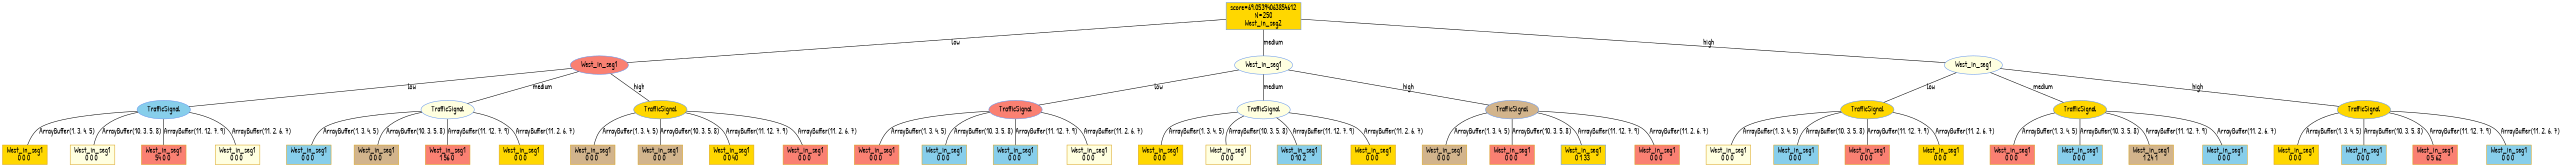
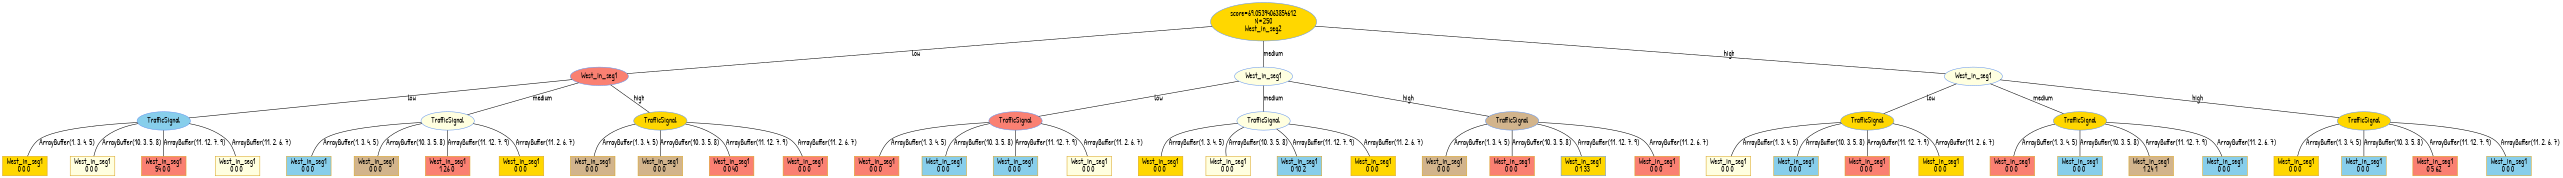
node "score=69.05394063854612 N=250 West_in_seg2": shape box -> ellipse
node "West_in_seg1 1 56 0": label "West_in_seg1 1 56 0" -> "West_in_seg1 1 26 0"
node "West_in_seg1 0 0 40": fillcolor gold -> salmon
